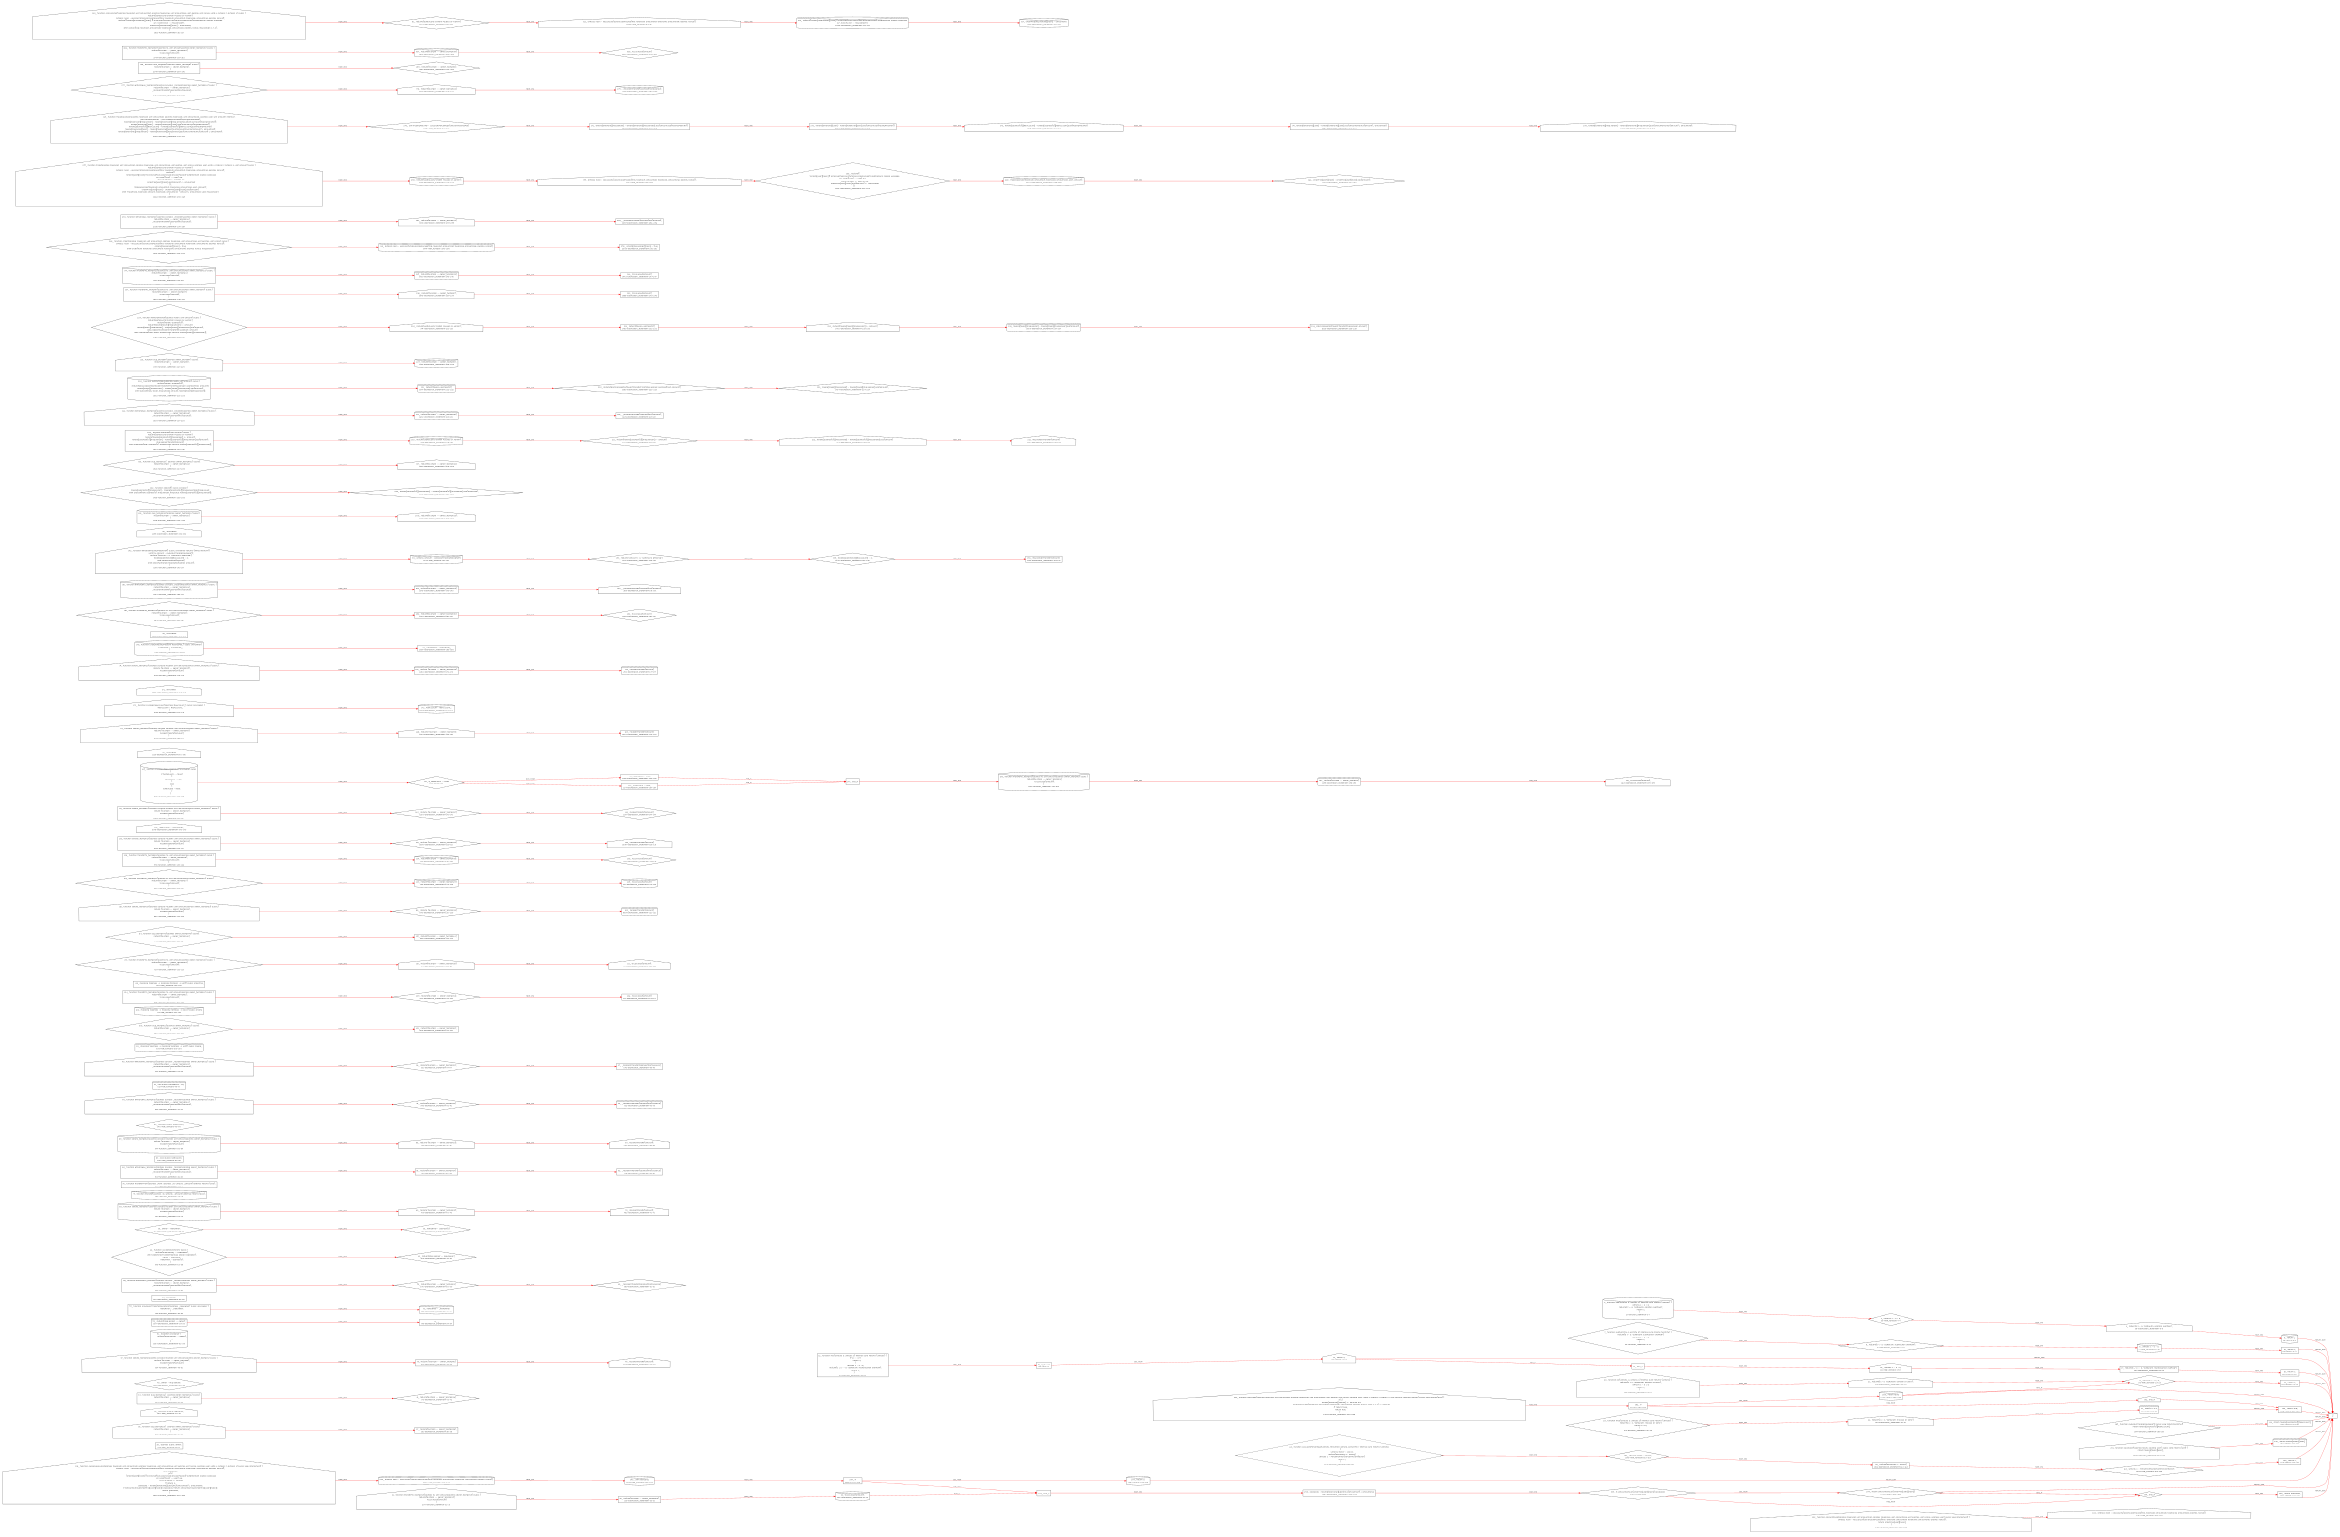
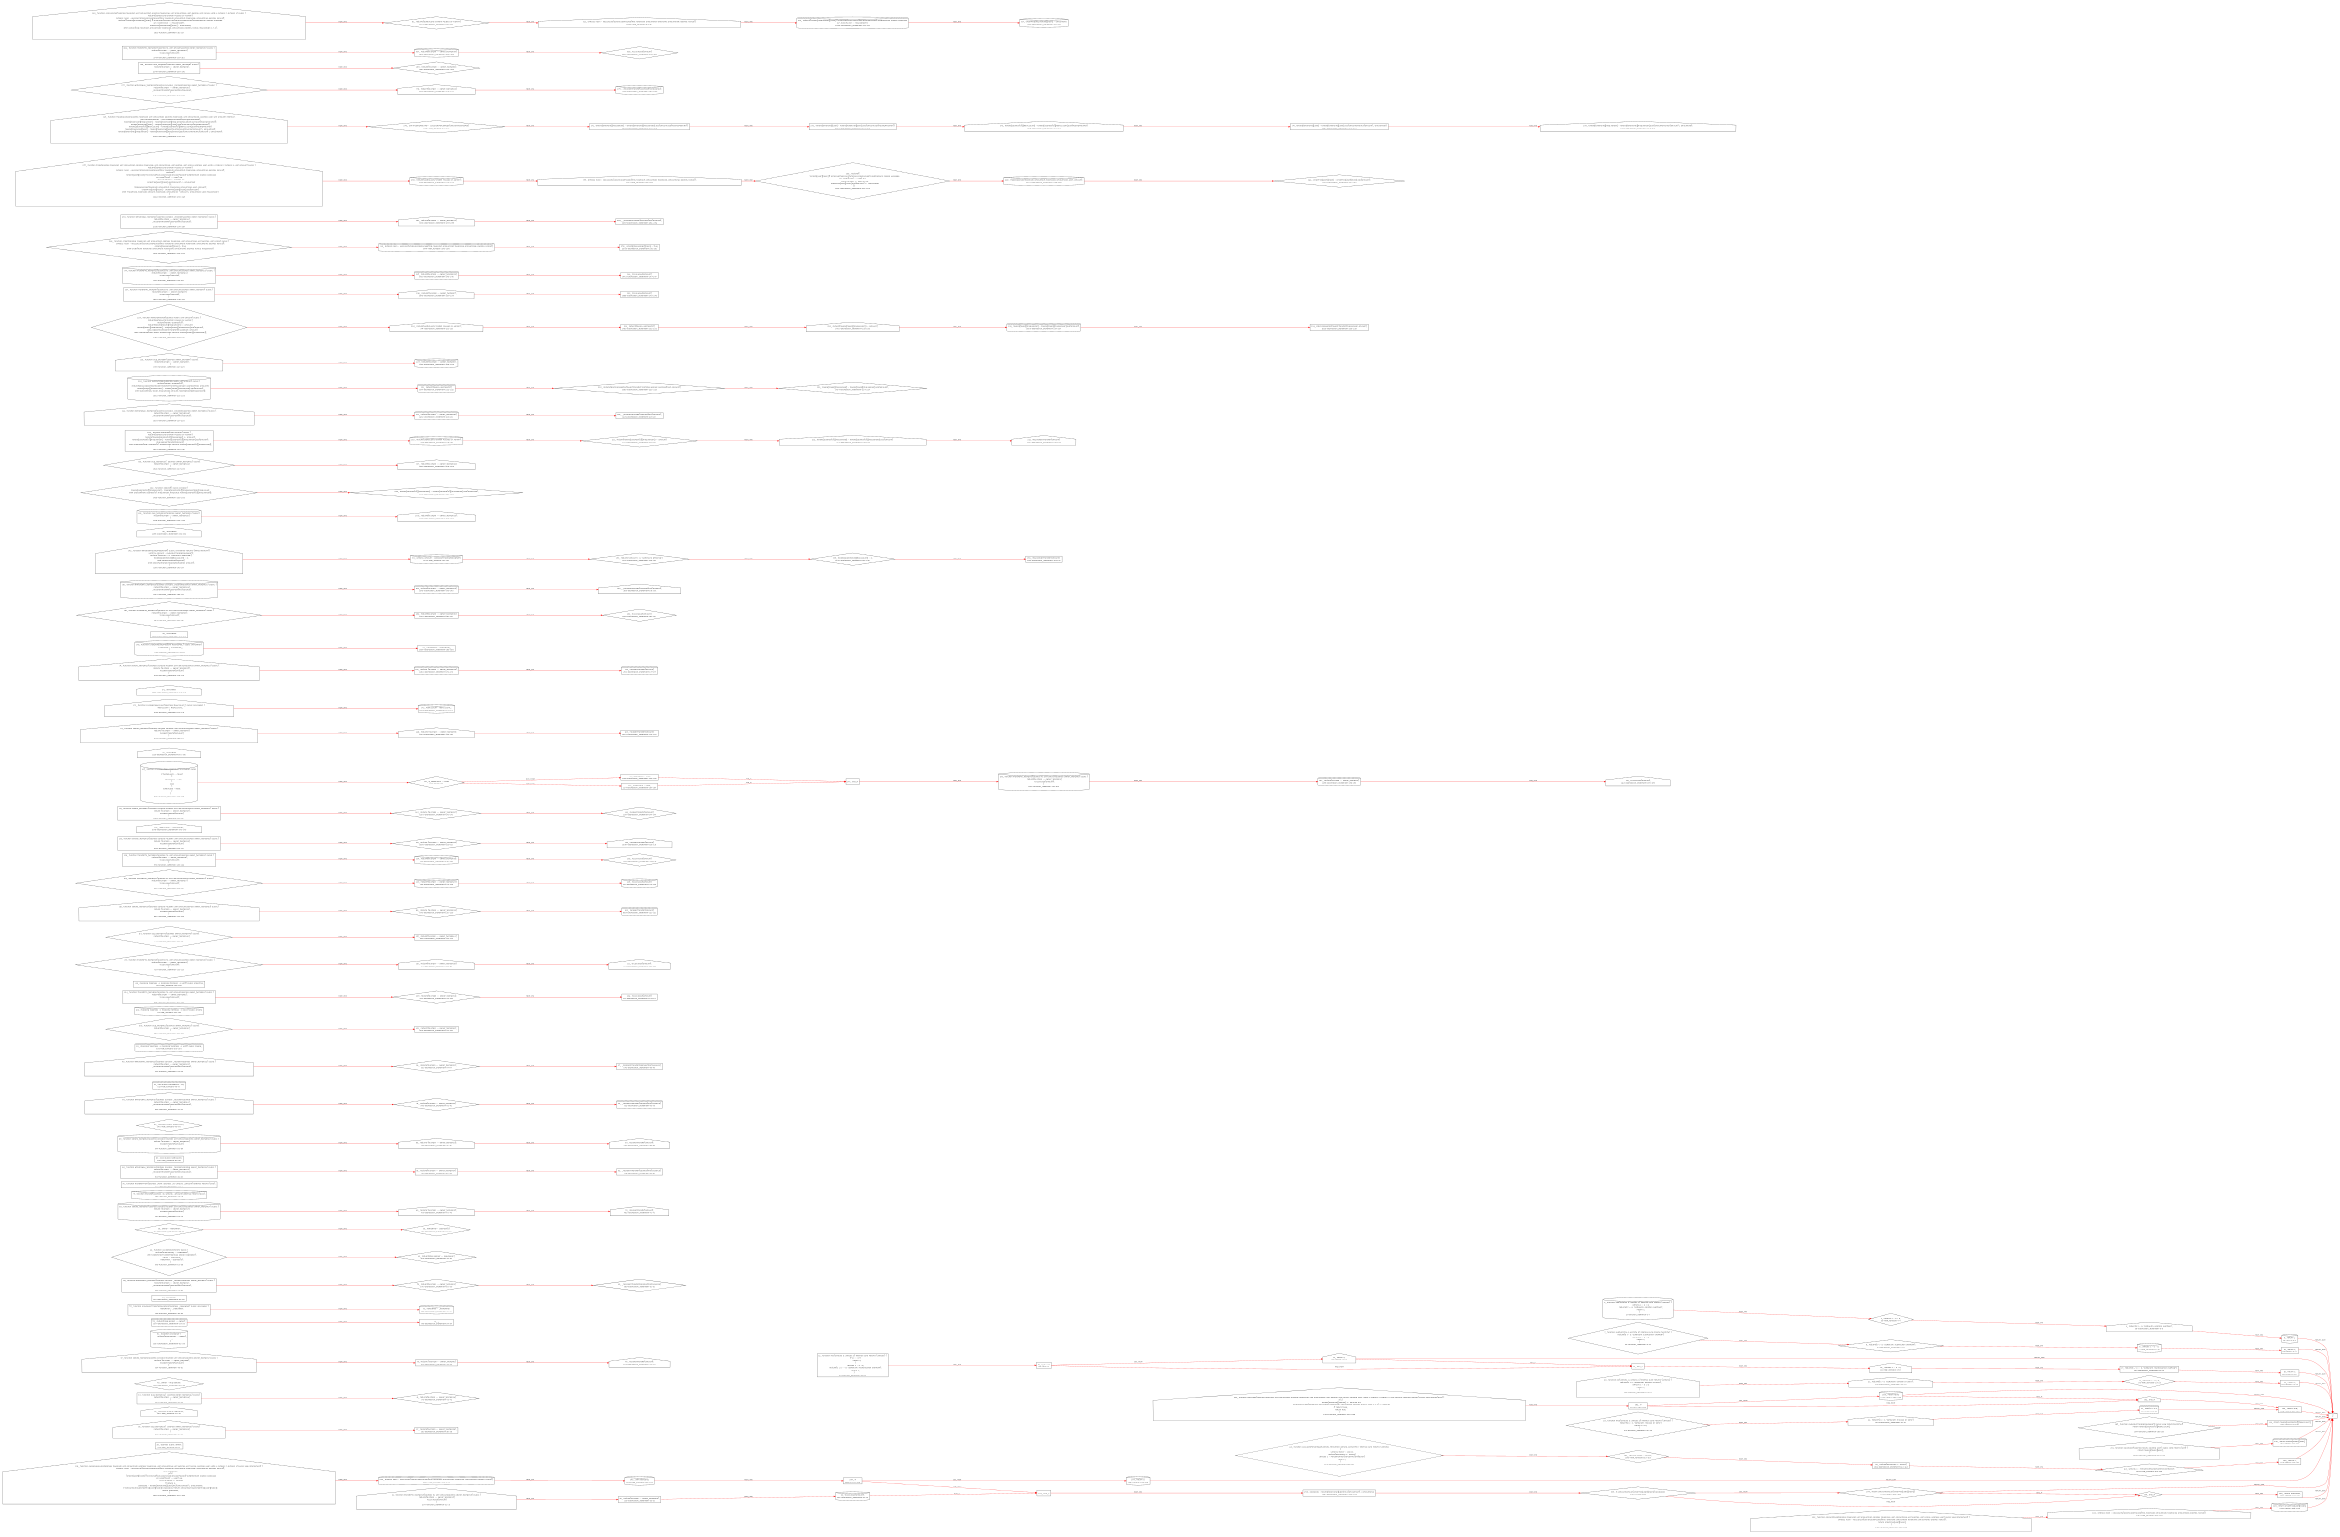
edge "13_ if_a == 0 104-if-14-16" -> "13_ end_if": added, label "neg_next"
edge "285_ return false; 2543-return-286-286" -> "22_ uint256 c = a / b; 160-new_variable-23-23": now "285_ return false; 2543-return-286-286" -> "282_ end_if"
node "304_ return orderFills[user][hash]; 2791-return-305-305": added
